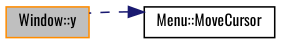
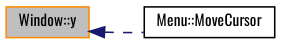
edge "Window::y" -> "Menu::MoveCursor": reversed
